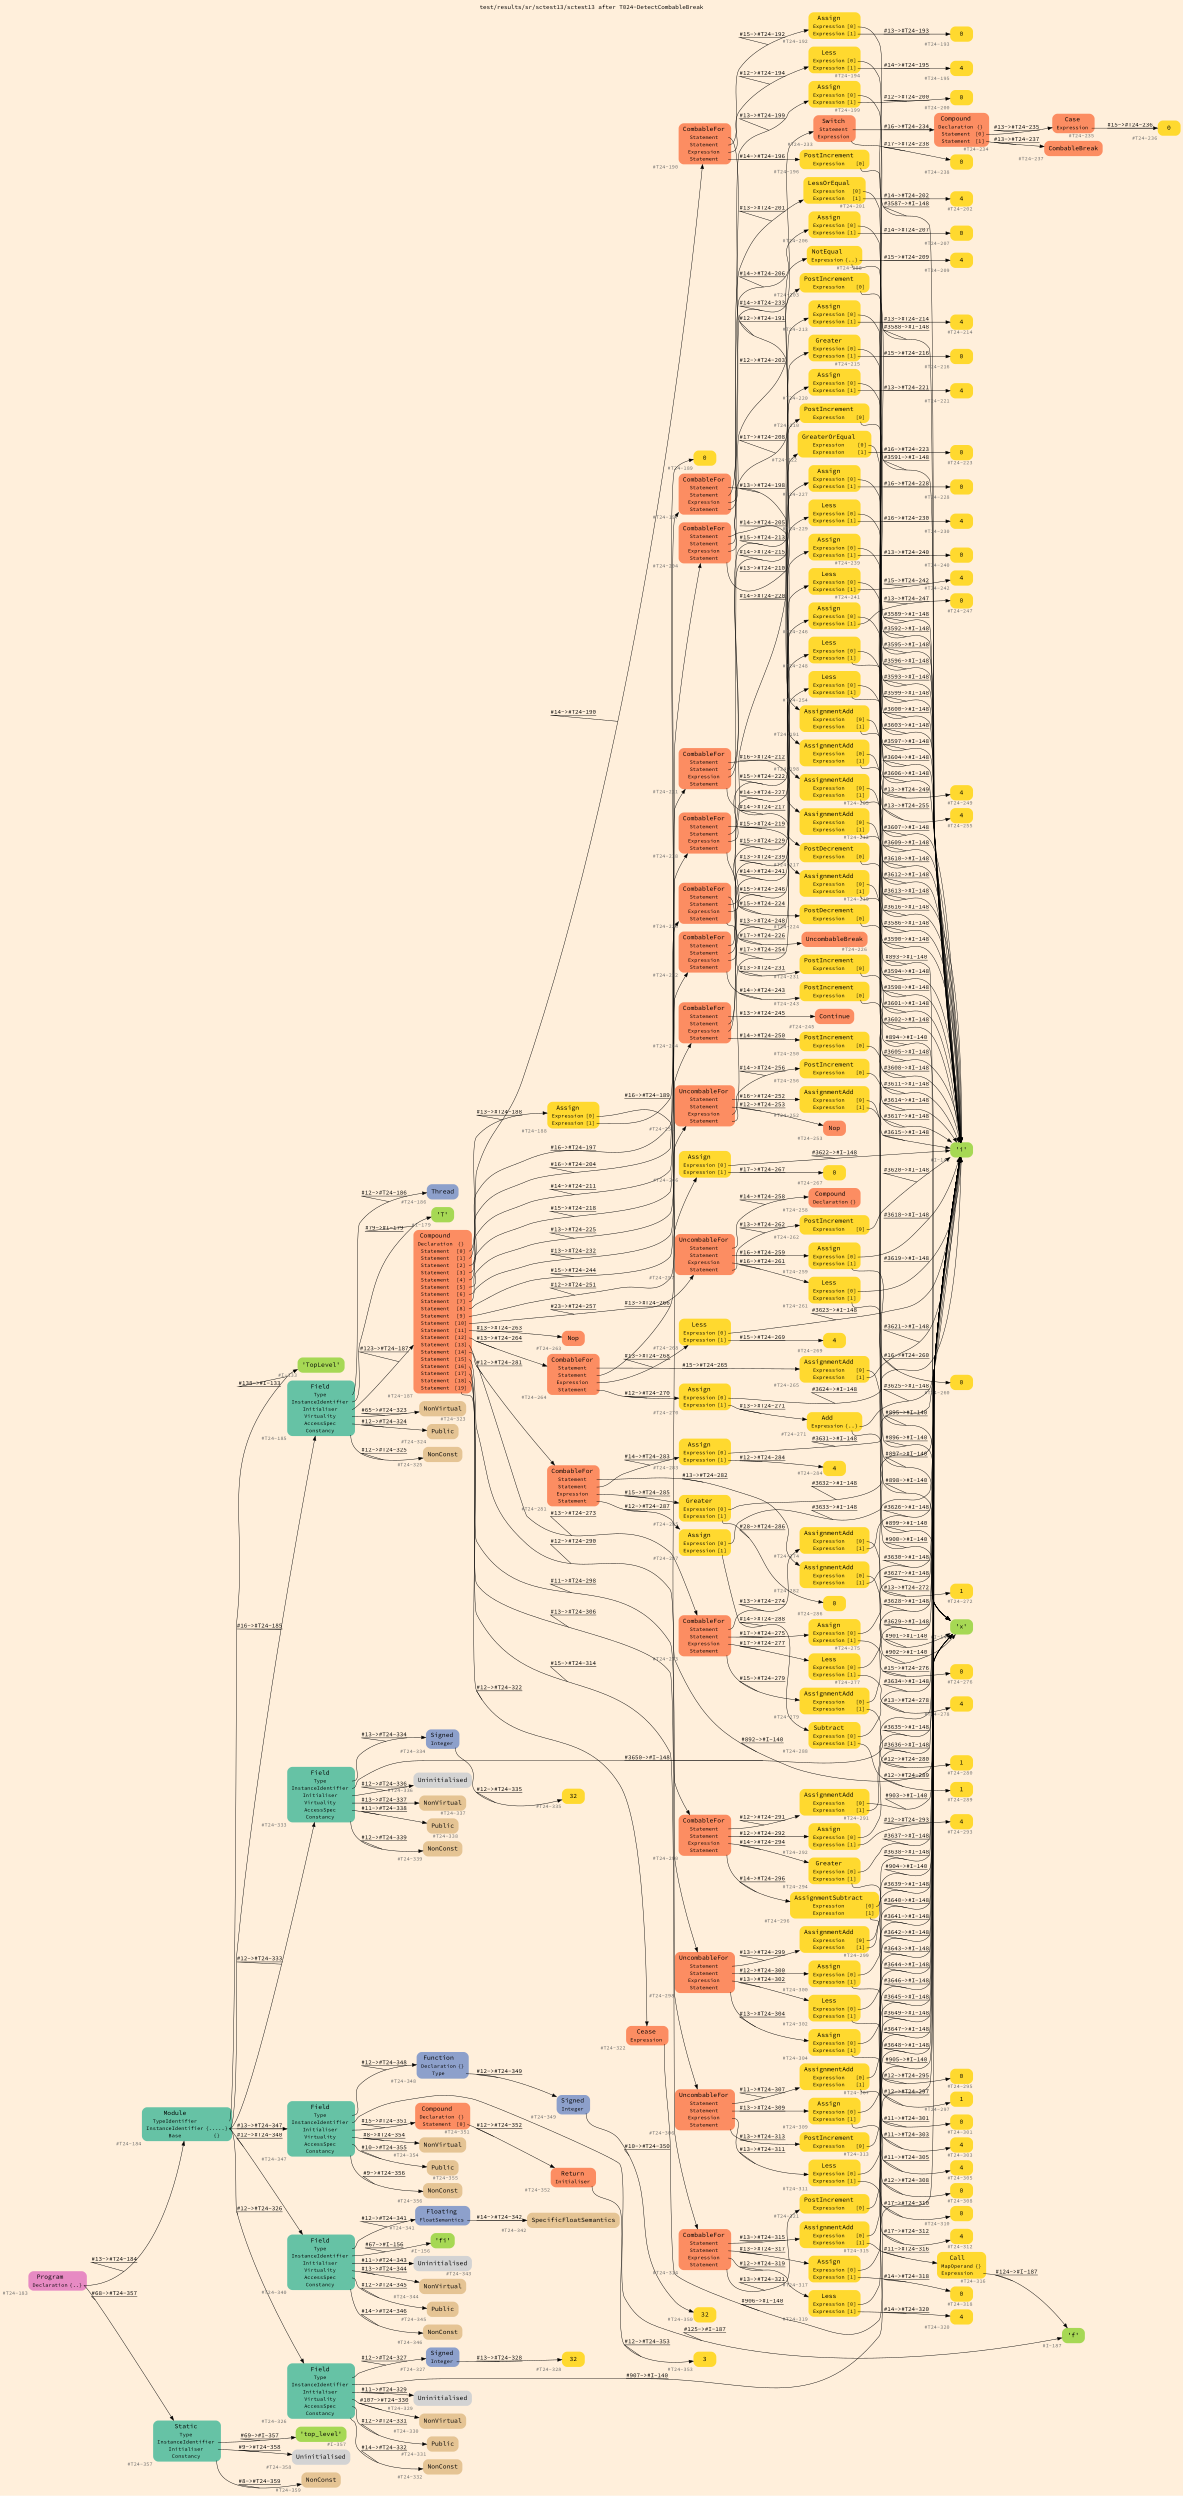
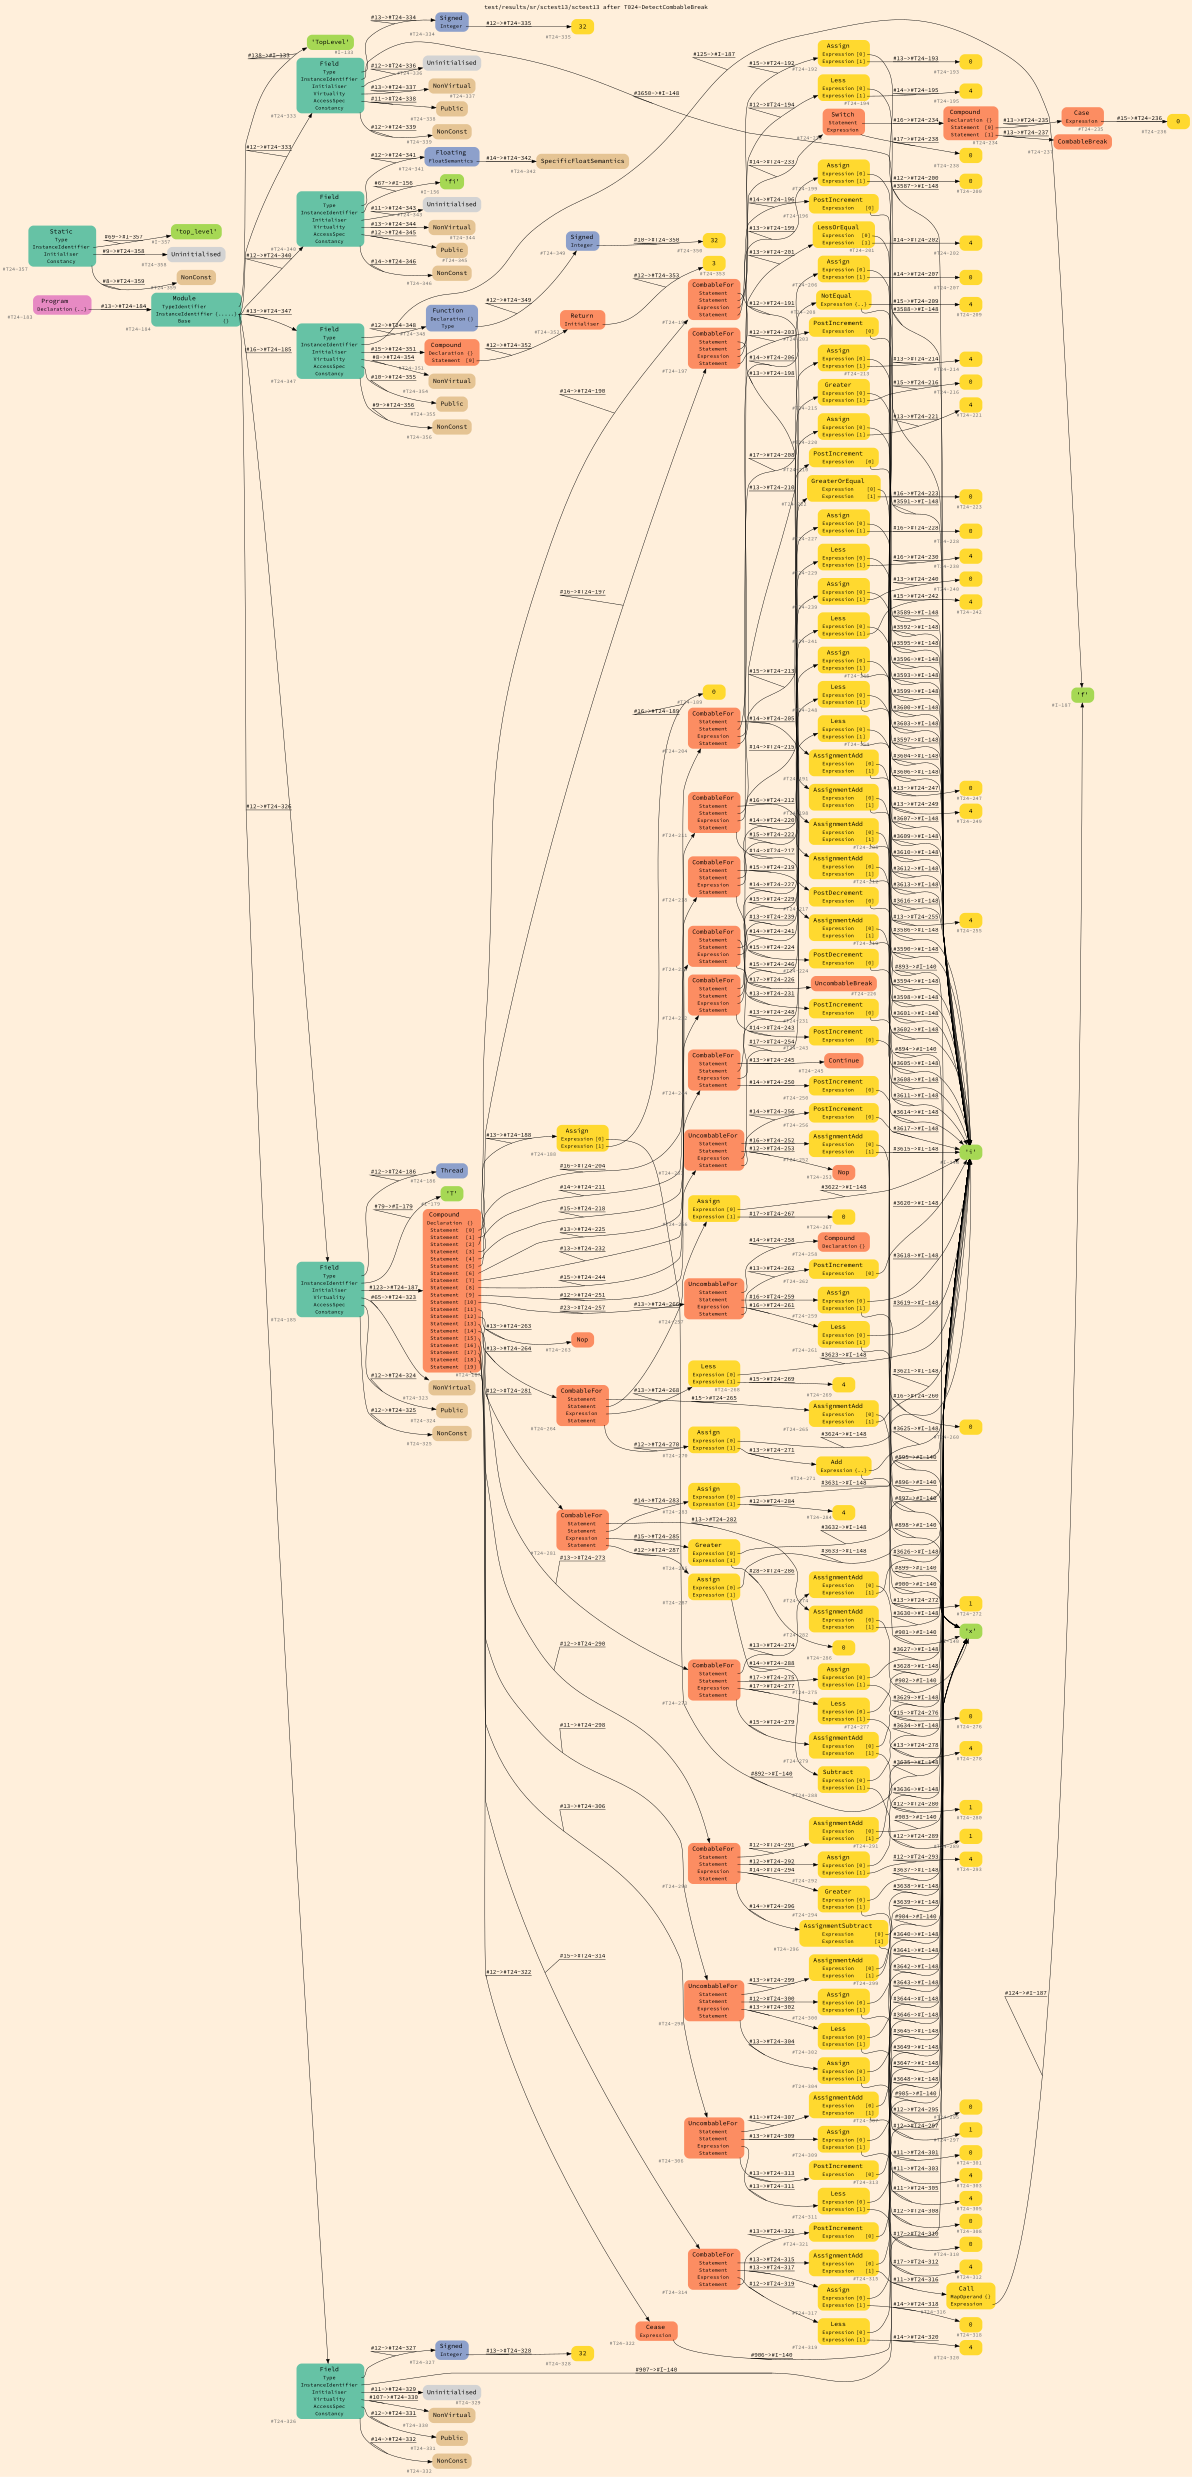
edge "Program" -> "Static": removed, label "#68->#T24-357"
